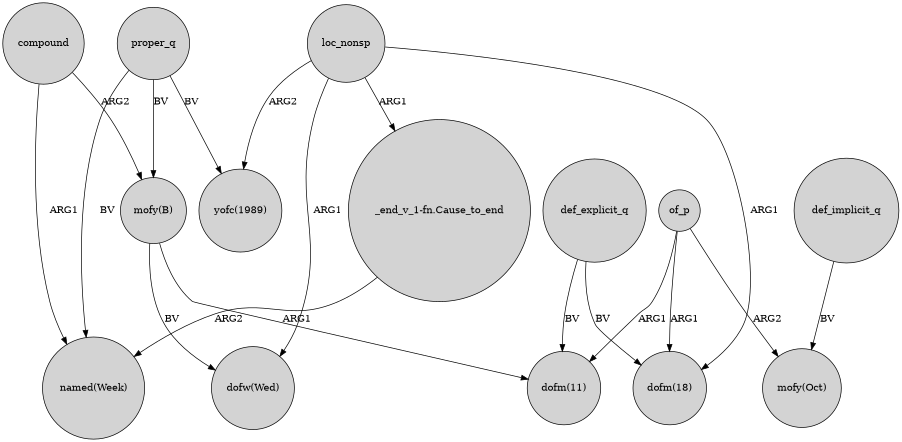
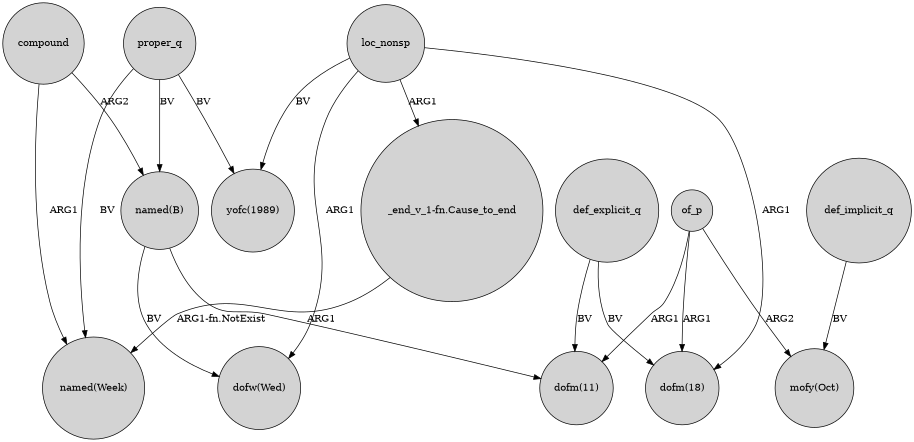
edge "loc_nonsp" -> "yofc(1989)": label "ARG2" -> "BV"
node "mofy(B)": label "mofy(B)" -> "named(B)"
edge "_end_v_1-fn.Cause_to_end" -> "named(Week)": label "ARG2" -> "ARG1-fn.NotExist"
